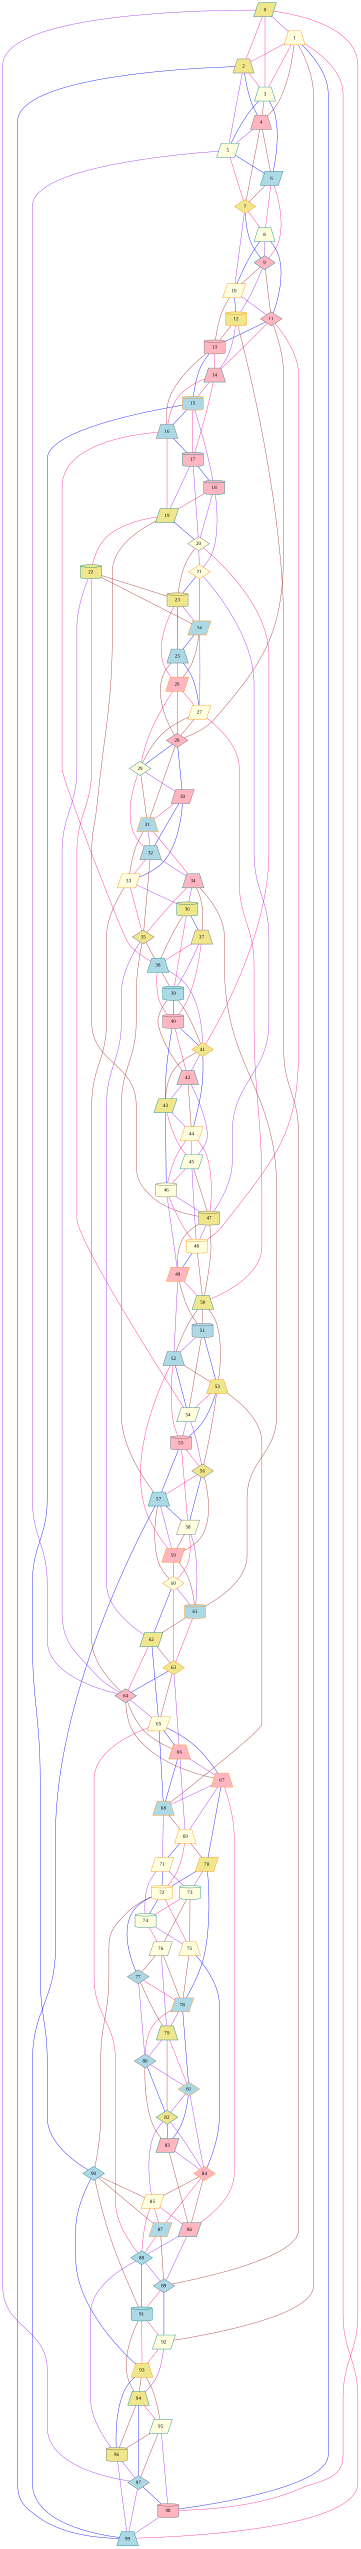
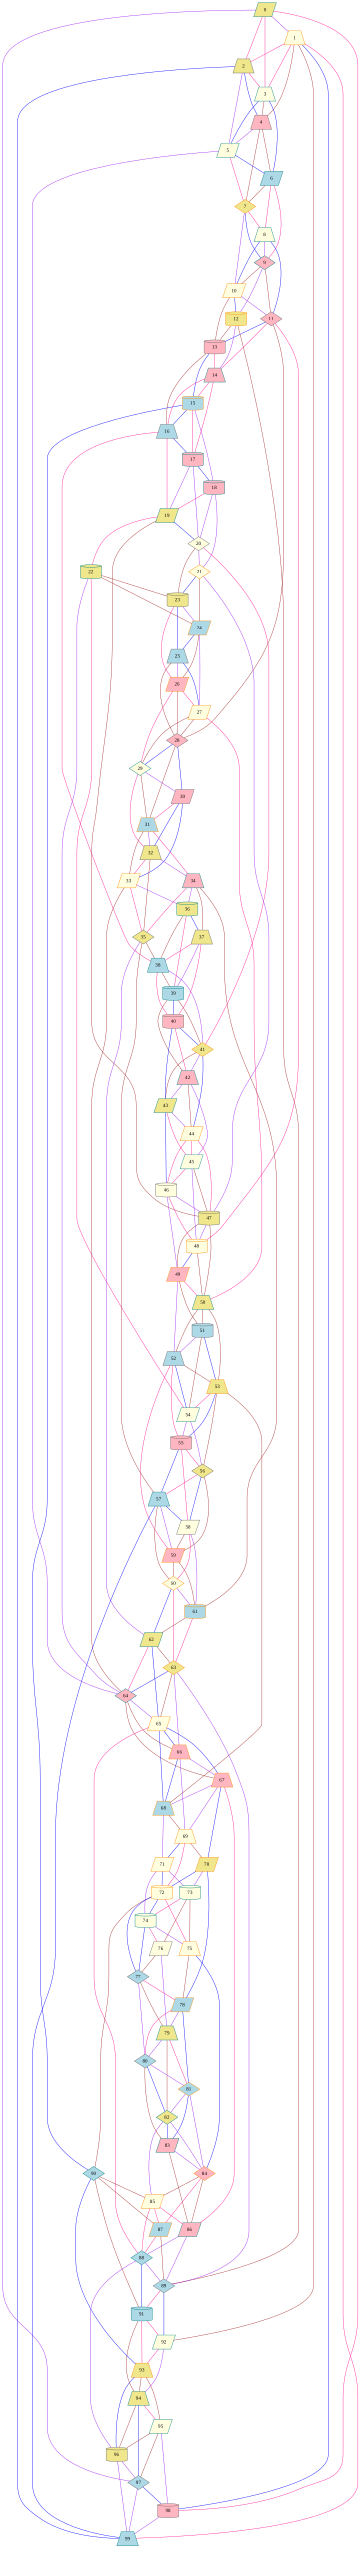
node "32": fillcolor lightblue -> khaki
edge "74" -- "77": added
edge "76" -- "78": removed
edge "63" -- "89": added
